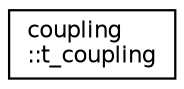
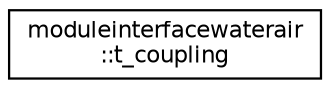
node "coupling ::t_coupling": label "coupling ::t_coupling" -> "moduleinterfacewaterair ::t_coupling"
